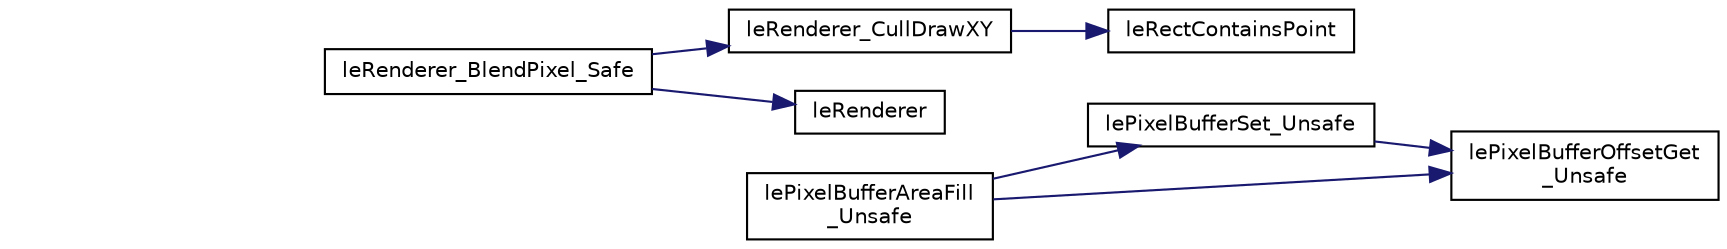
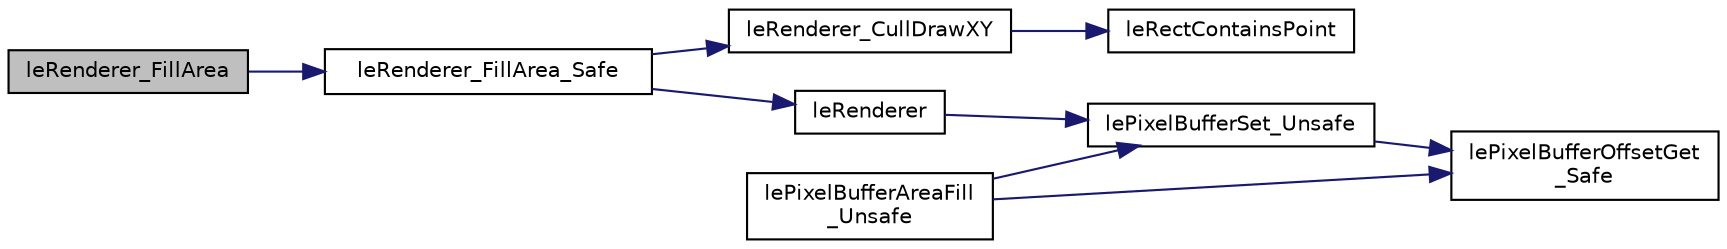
node "leRenderer_FillArea": added
node "leRenderer_BlendPixel_Safe": label "leRenderer_BlendPixel_Safe" -> "leRenderer_FillArea_Safe"
edge "leRenderer" -> "lePixelBufferSet_Unsafe": added
node "lePixelBufferOffsetGet _Unsafe": label "lePixelBufferOffsetGet _Unsafe" -> "lePixelBufferOffsetGet _Safe"
